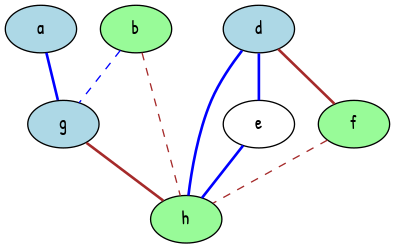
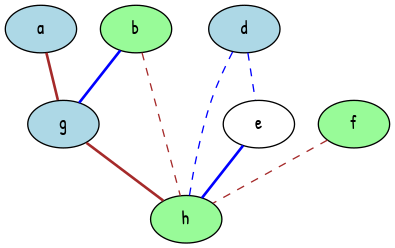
edge "a" -- "g": color blue -> brown
edge "d" -- "f": removed
edge "b" -- "g": style dashed -> bold
edge "d" -- "e": style bold -> dashed
edge "d" -- "h": style bold -> dashed
